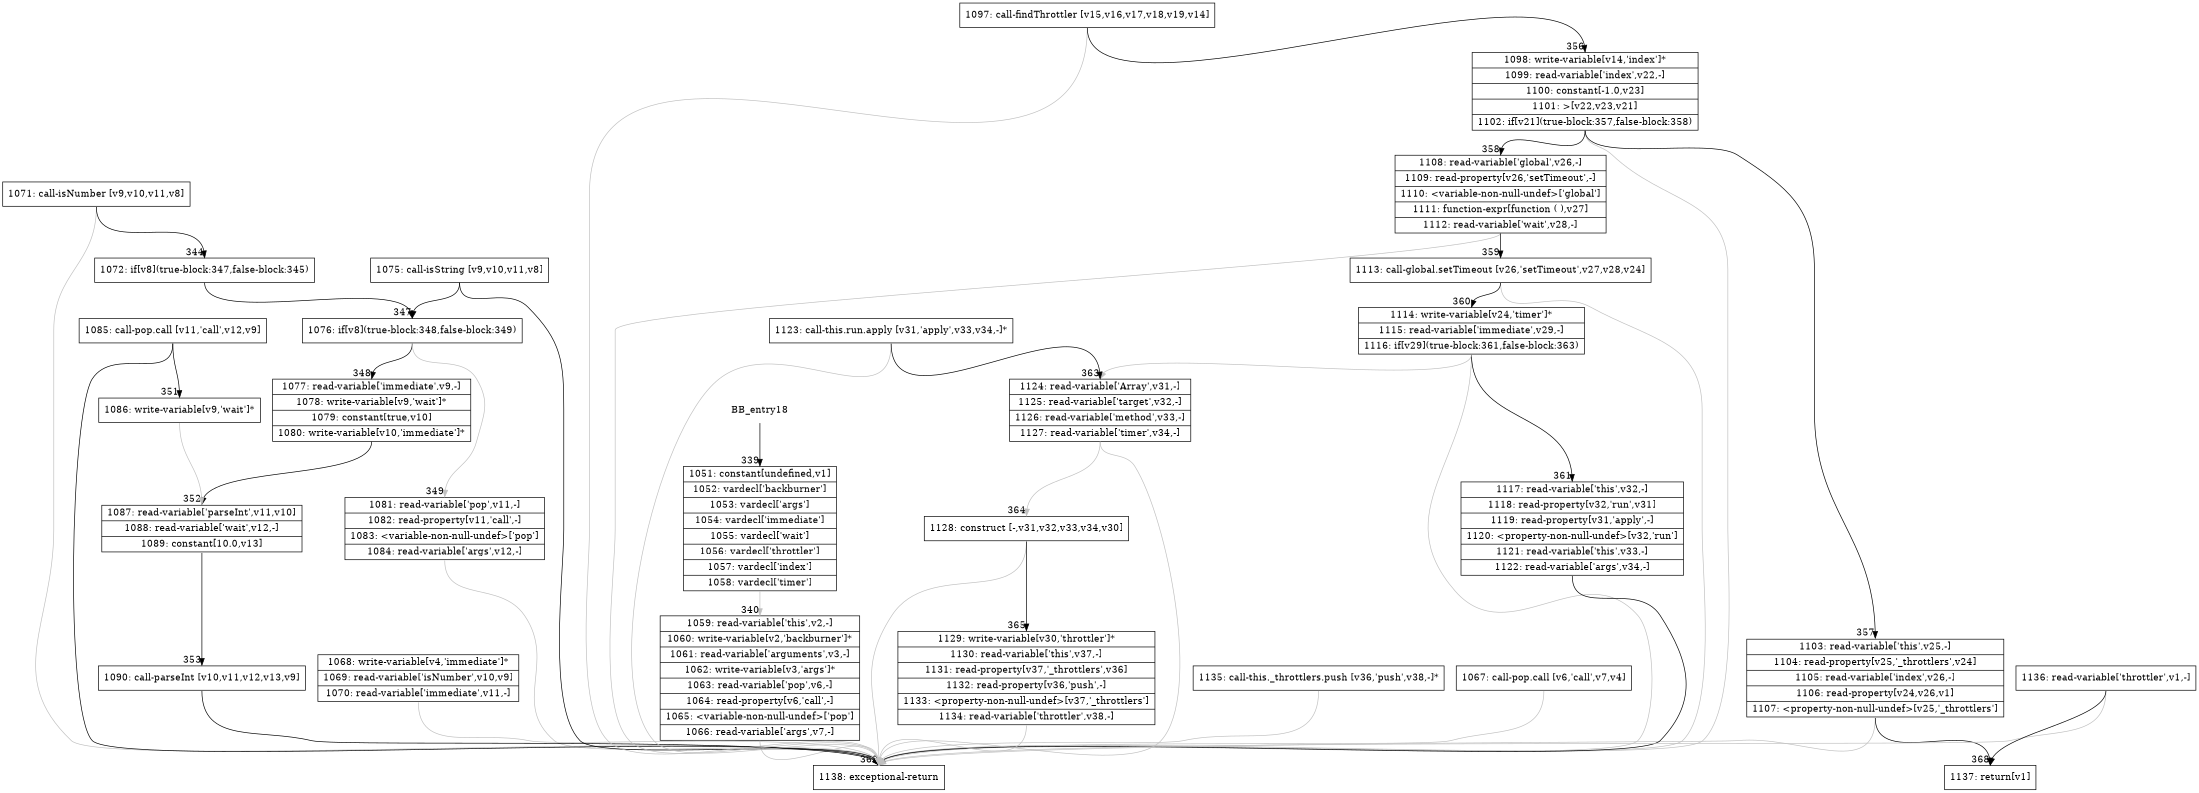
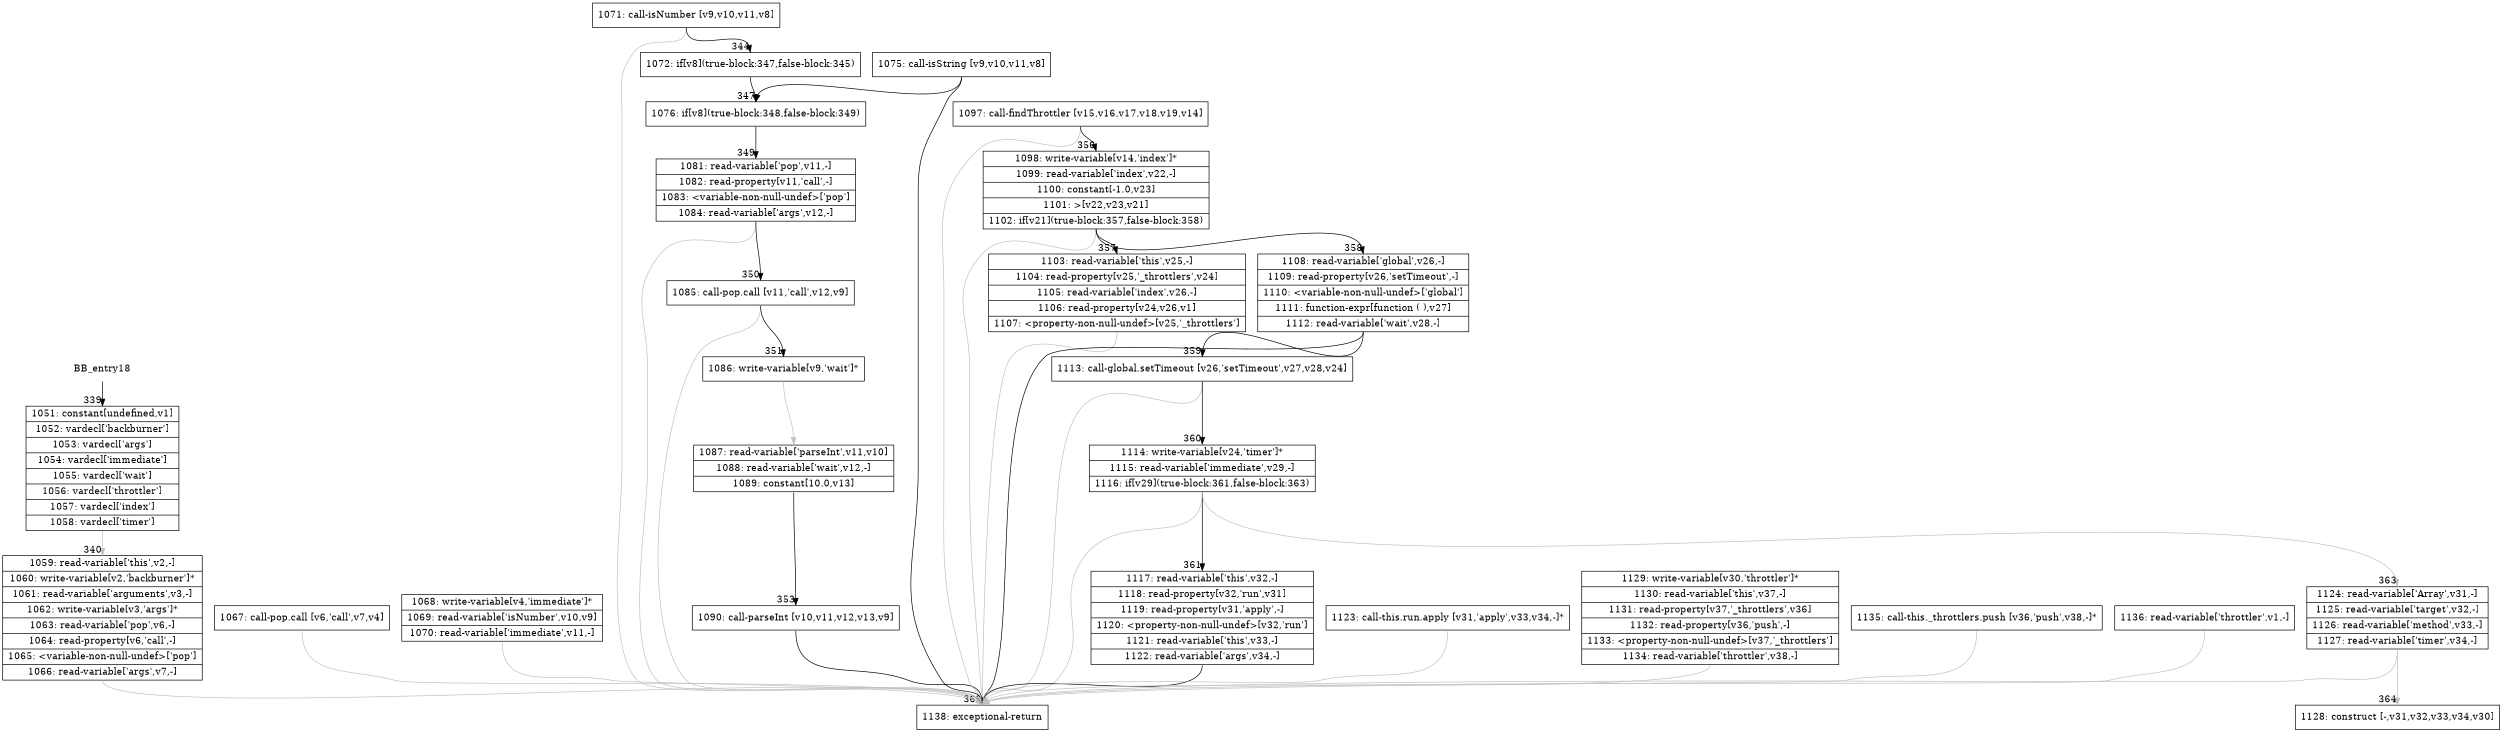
edge "1081: read-variable['pop',v11,-]" -> "1085: call-pop.call [v11,'call',v12,v9]": added
edge "1108: read-variable['global',v26,-]" -> "1138: exceptional-return": color gray -> black
edge "1123: call-this.run.apply [v31,'apply',v33,v34,-]*" -> "1124: read-variable['Array',v31,-]": removed
edge "1076: if[v8](true-block:348,false-block:349)" -> "1081: read-variable['pop',v11,-]": color gray -> black
node "1077: read-variable['immediate',v9,-]": removed
edge "1128: construct [-,v31,v32,v33,v34,v30]" -> "1129: write-variable[v30,'throttler']*": removed
edge "1128: construct [-,v31,v32,v33,v34,v30]" -> "1138: exceptional-return": removed
edge "1085: call-pop.call [v11,'call',v12,v9]" -> "1138: exceptional-return": color black -> gray
node "1137: return[v1]": removed
